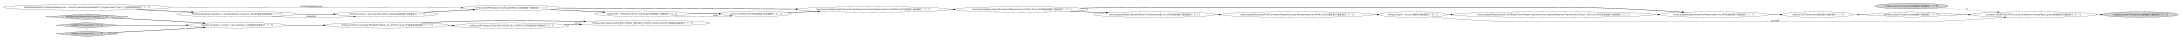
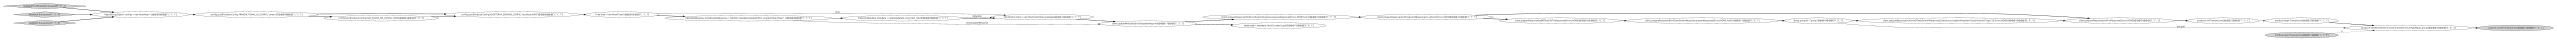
node "client.throttle(node,5000)@@@13@@@['0', '0', '1']": removed
node "Time time = new MockTime(1)@@@7@@@['1', '1', '1']": added
node "producer.beginTransaction()@@@23@@@['1', '1', '1']": shape diamond -> ellipse
